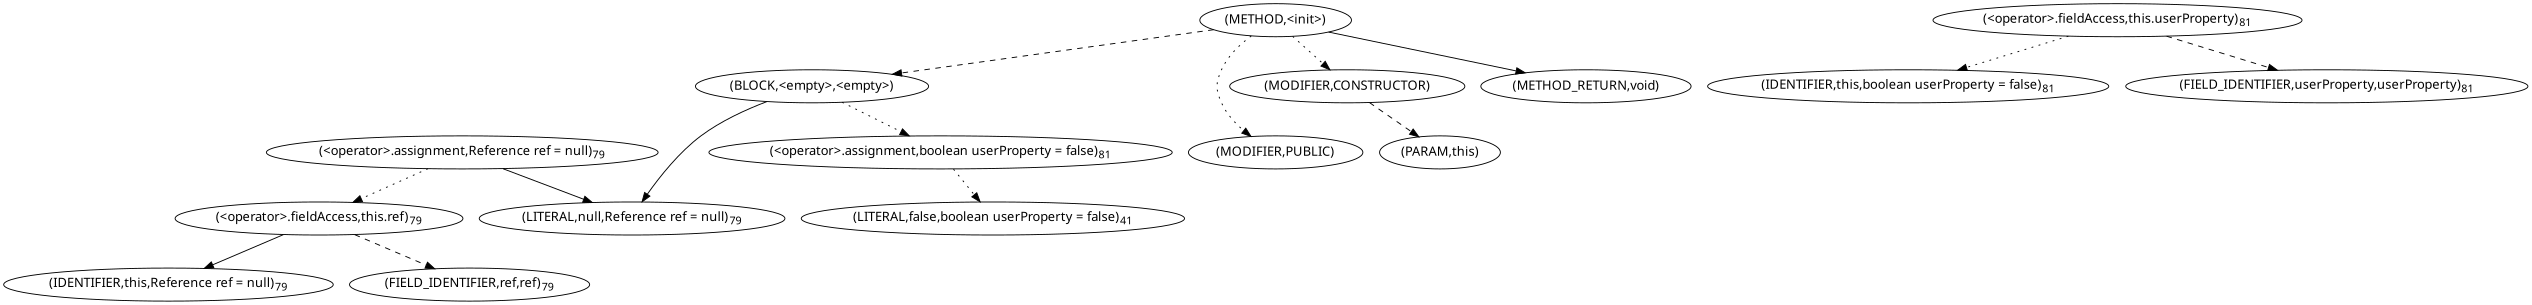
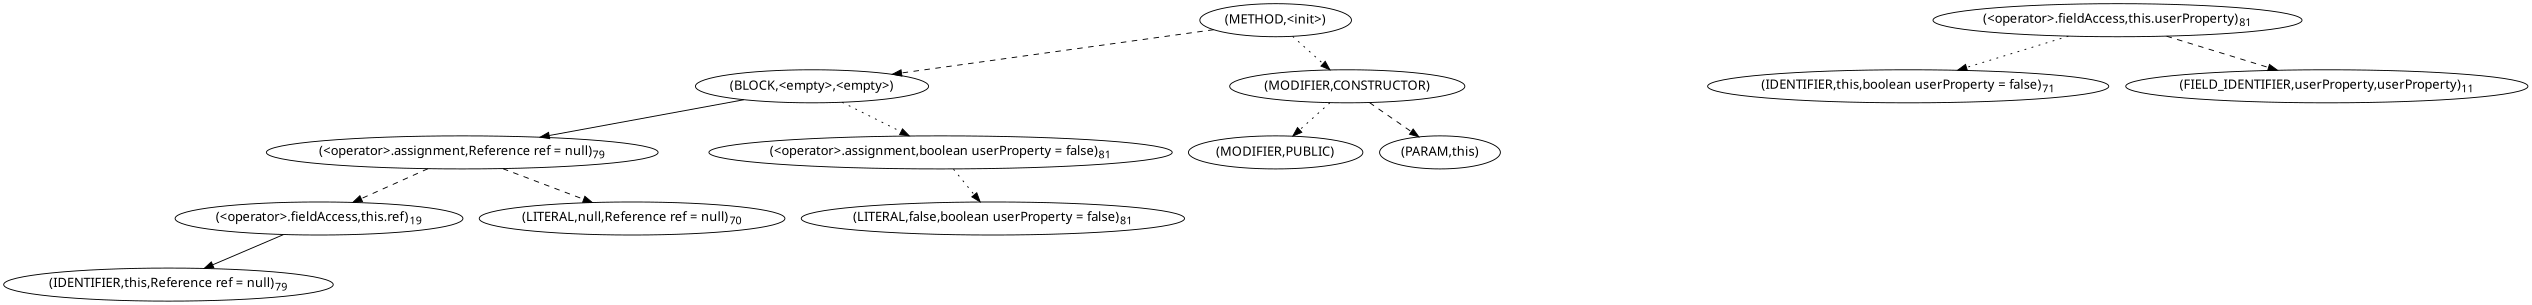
edge "(METHOD,<init>)" -> "(MODIFIER,PUBLIC)": now "(MODIFIER,CONSTRUCTOR)" -> "(MODIFIER,PUBLIC)"
node "(IDENTIFIER,this,boolean userProperty = false)": text "81" -> "71"
node "(FIELD_IDENTIFIER,userProperty,userProperty)": text "81" -> "11"
node "(METHOD_RETURN,void)": removed
edge "(BLOCK,<empty>,<empty>)" -> "(LITERAL,null,Reference ref = null)": now "(BLOCK,<empty>,<empty>)" -> "(<operator>.assignment,Reference ref = null)"
edge "(<operator>.assignment,Reference ref = null)" -> "(<operator>.fieldAccess,this.ref)": style dotted -> dashed
edge "(<operator>.assignment,Reference ref = null)" -> "(LITERAL,null,Reference ref = null)": style solid -> dashed
node "(<operator>.fieldAccess,this.ref)": text "79" -> "19"
node "(LITERAL,null,Reference ref = null)": text "79" -> "70"
node "(LITERAL,false,boolean userProperty = false)": text "41" -> "81"
node "(FIELD_IDENTIFIER,ref,ref)": removed
